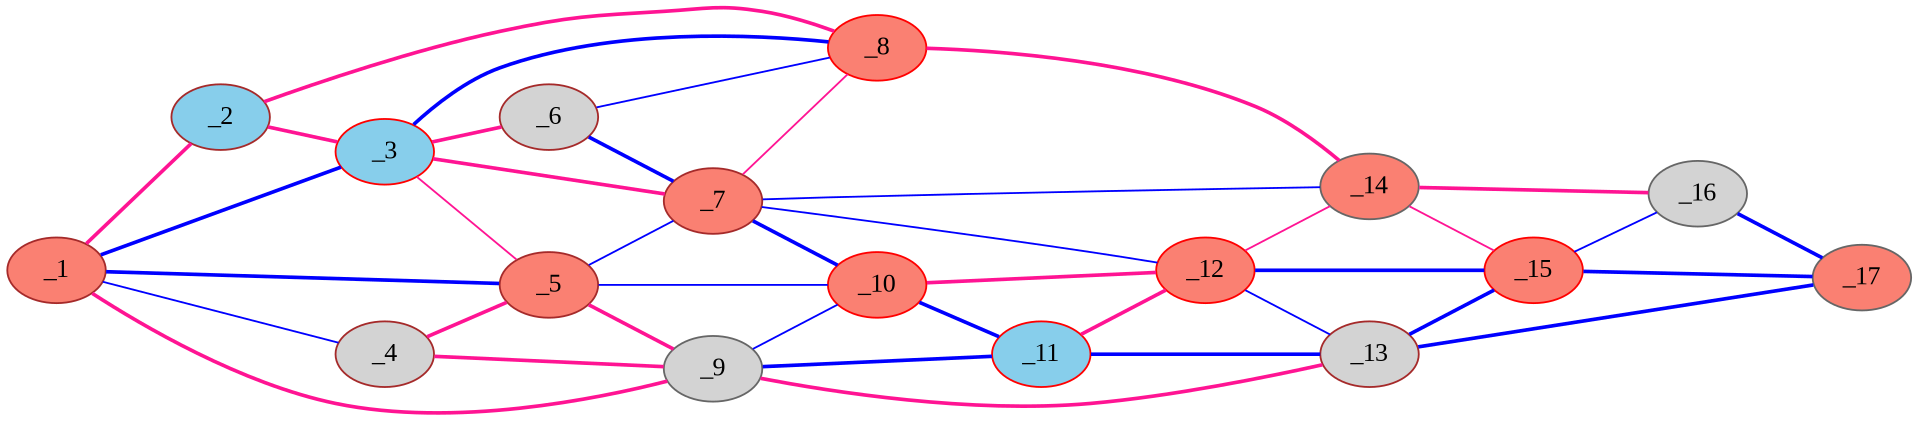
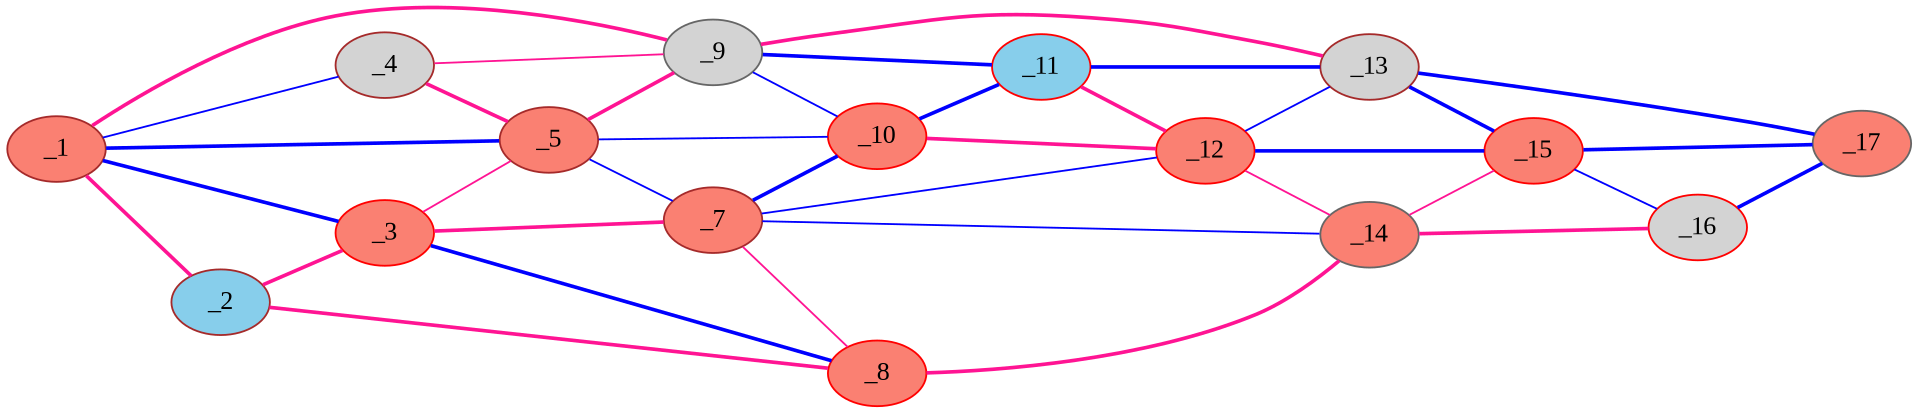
node "_6": removed
node "_3": fillcolor skyblue -> salmon
node "_16": color gray40 -> red
edge "_4" -- "_9": style bold -> solid
